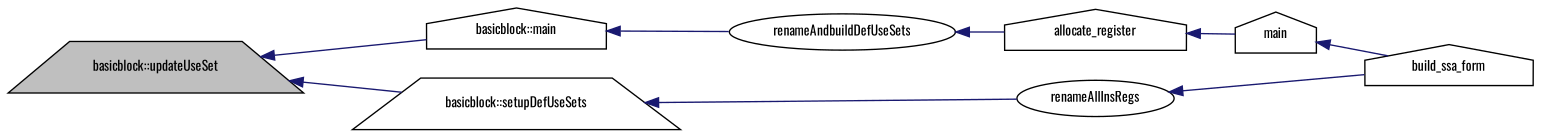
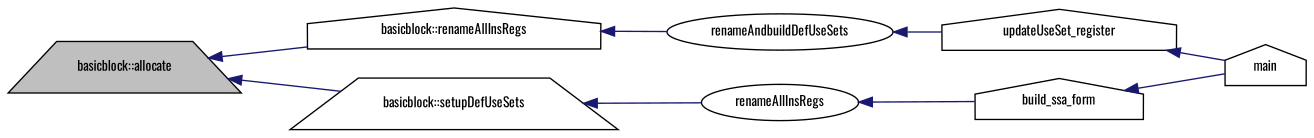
node "basicblock::main": label "basicblock::main" -> "basicblock::renameAllInsRegs"
node "allocate_register": label "allocate_register" -> "updateUseSet_register"
edge "build_ssa_form" -> "main": reversed
node "basicblock::updateUseSet": label "basicblock::updateUseSet" -> "basicblock::allocate"
